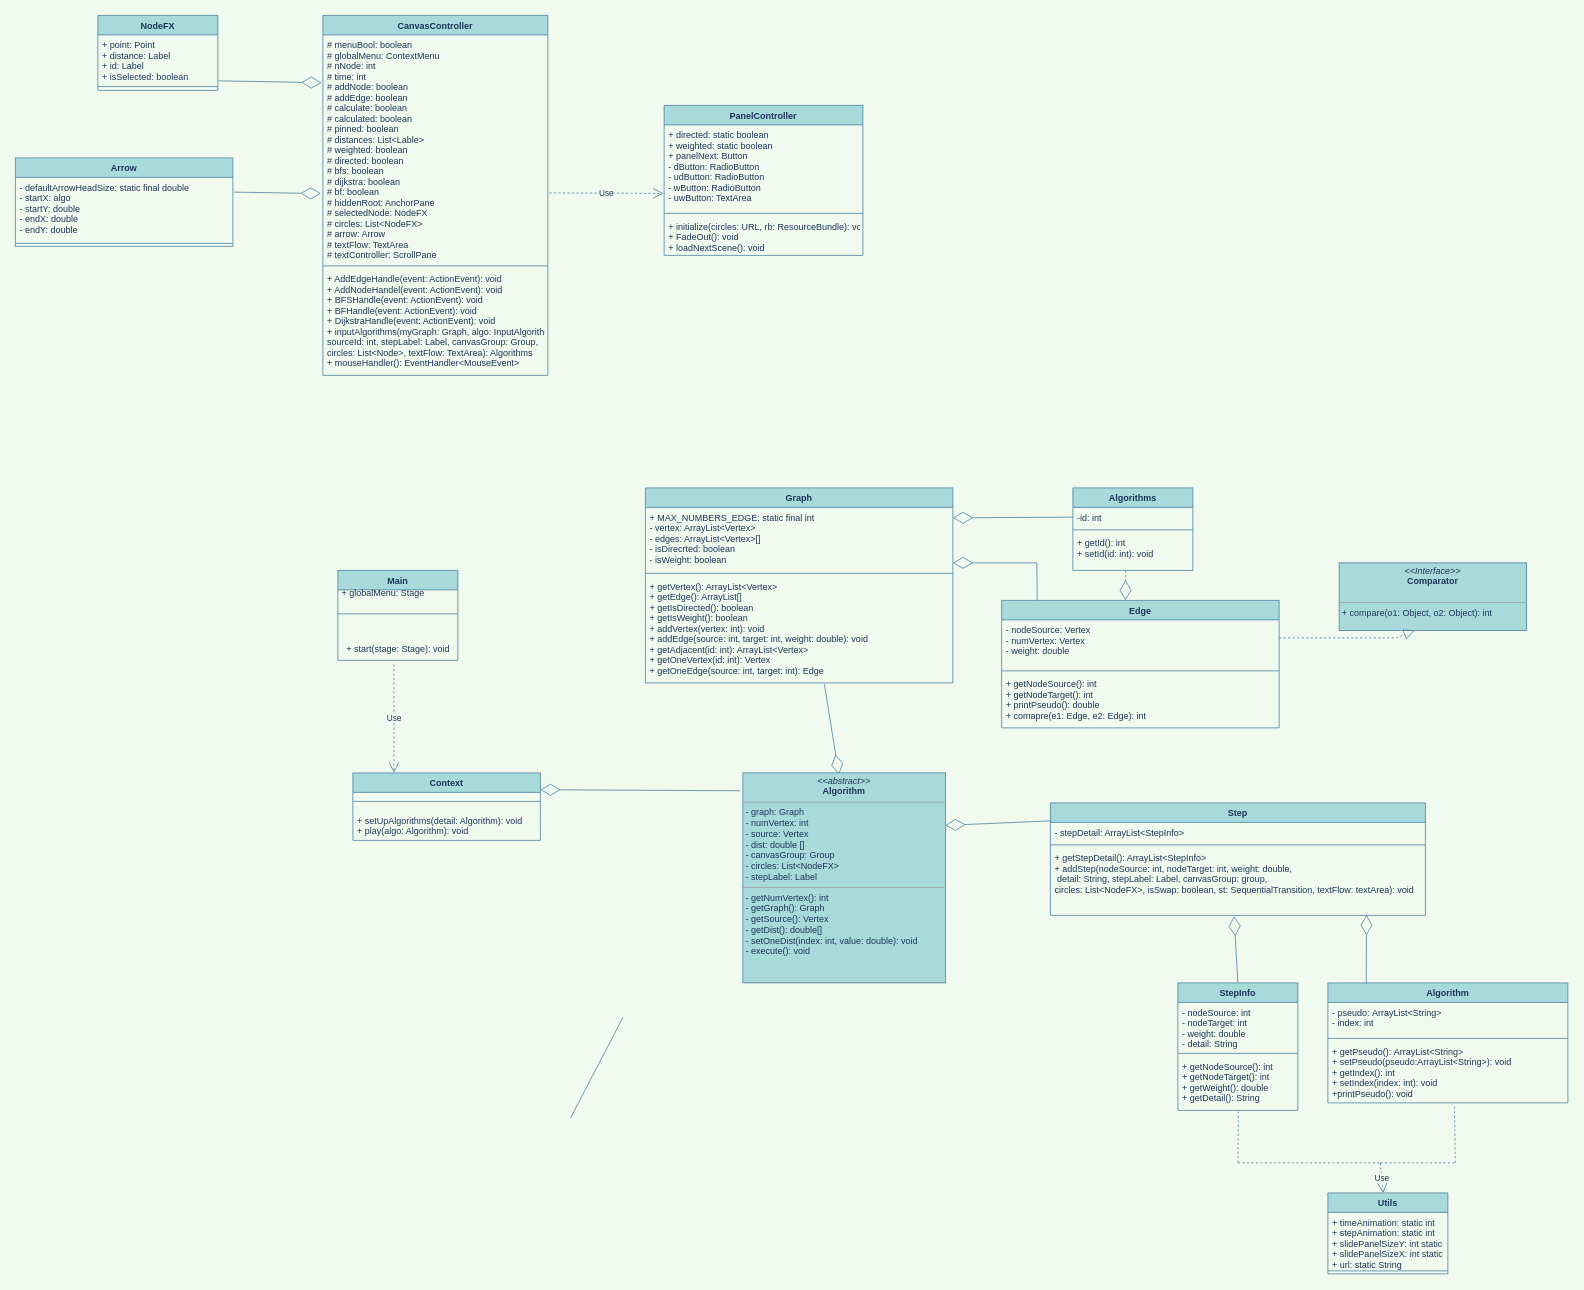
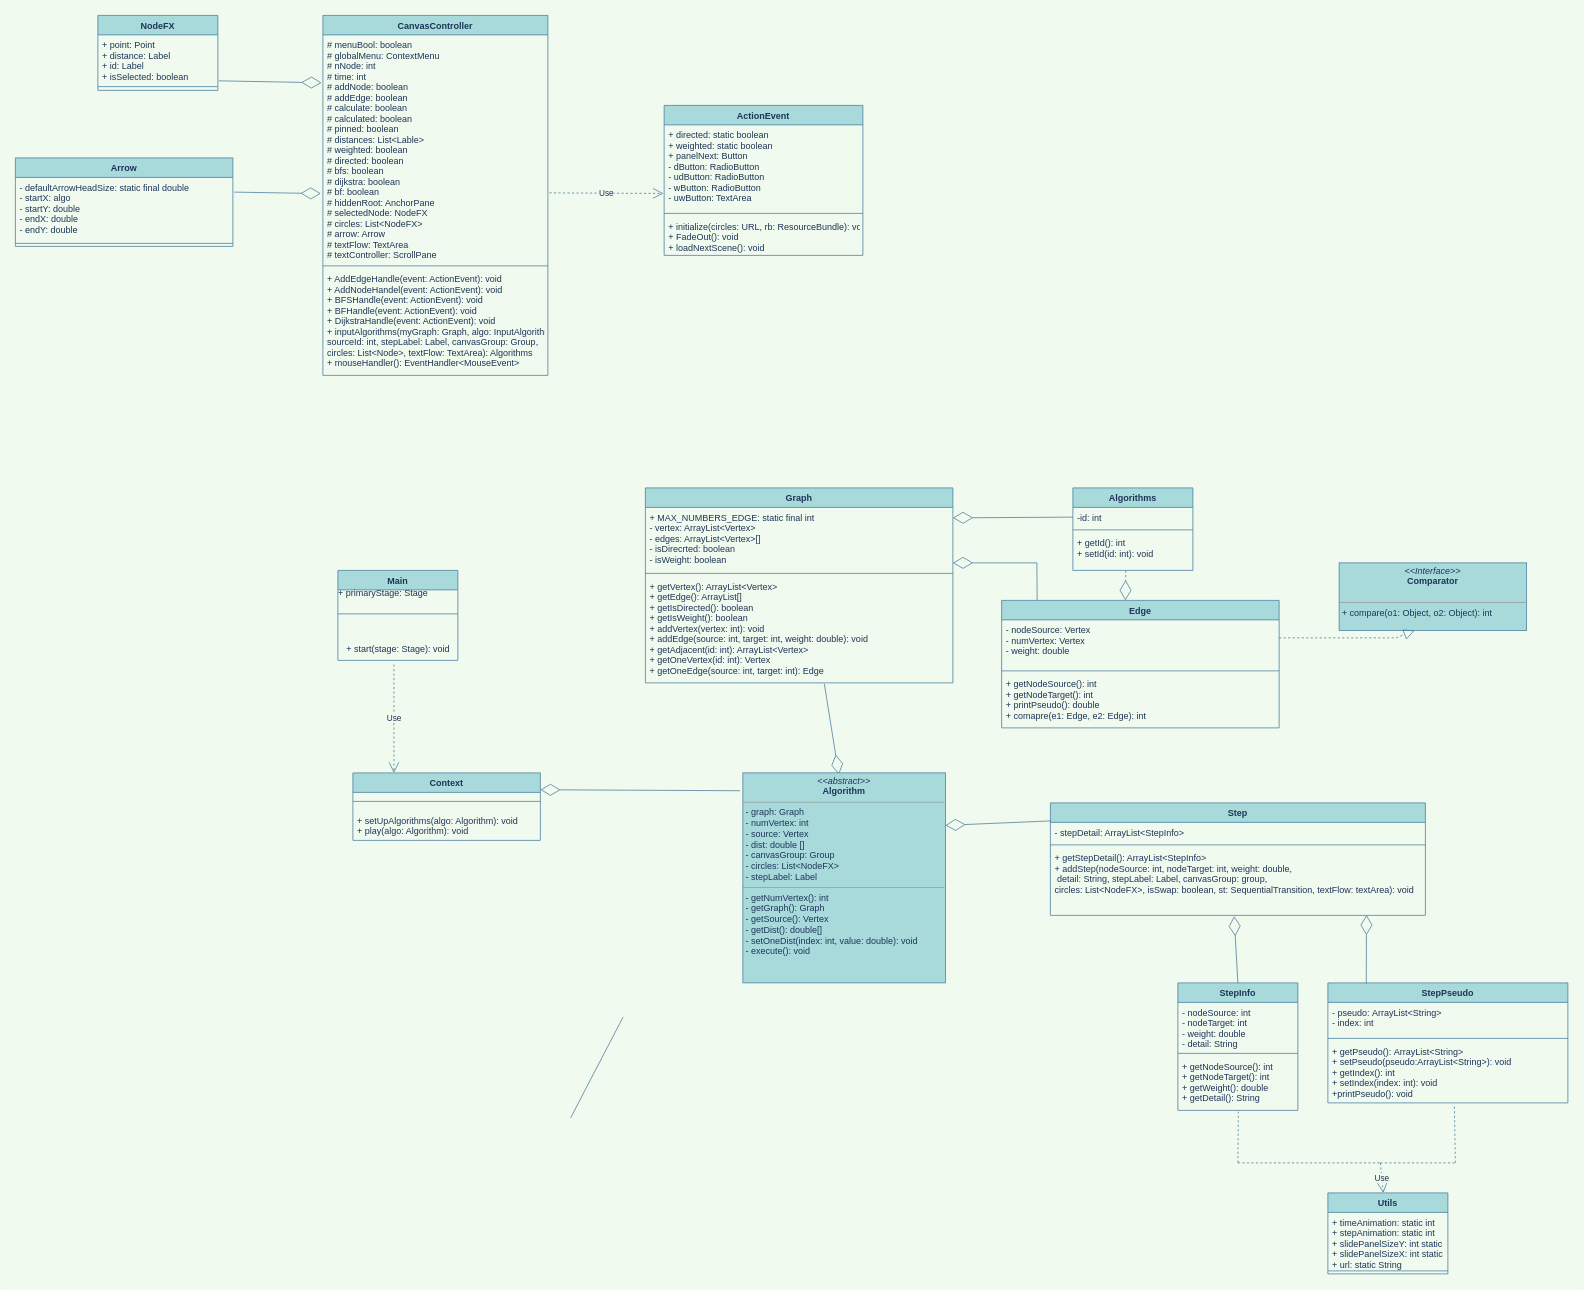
node "PanelController": label "PanelController" -> "ActionEvent"
node "+ globalMenu: Stage": label "+ globalMenu: Stage" -> "+ primaryStage: Stage"
node "+ setUpAlgorithms(detail: Algorithm): void + play(algo: Algorithm): void": label "+ setUpAlgorithms(detail: Algorithm): void + play(algo: Algorithm): void" -> "+ setUpAlgorithms(algo: Algorithm): void + play(algo: Algorithm): void"
node "Algorithm": label "Algorithm" -> "StepPseudo"
